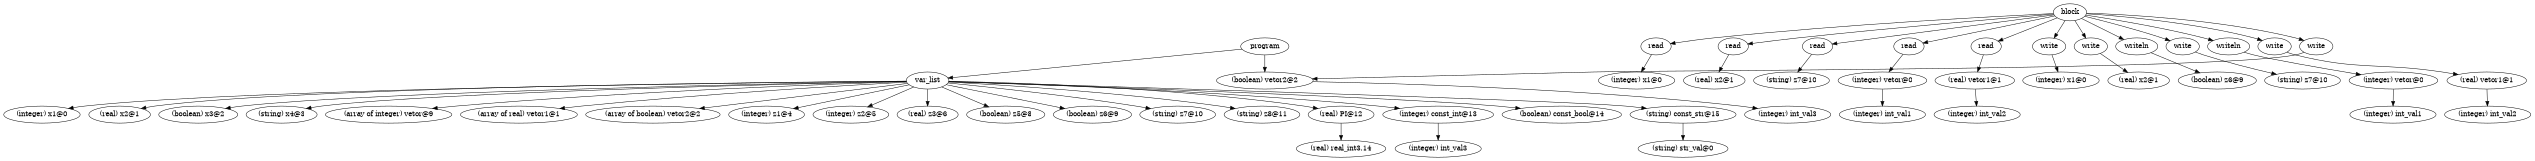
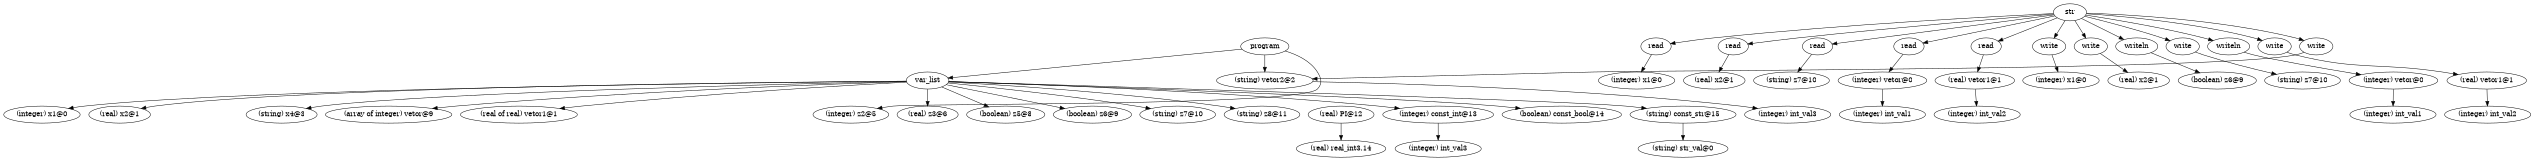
node "block": label "block" -> "str"
node "(boolean) vetor2@2": label "(boolean) vetor2@2" -> "(string) vetor2@2"
edge "var_list" -> "(real) PI@12": removed
edge "var_list" -> "(integer) z2@5": now "program" -> "(integer) z2@5"
node "(boolean) x3@2": removed
node "(array of real) vetor1@1": label "(array of real) vetor1@1" -> "(real of real) vetor1@1"
node "(array of boolean) vetor2@2": removed
node "(integer) z1@4": removed
